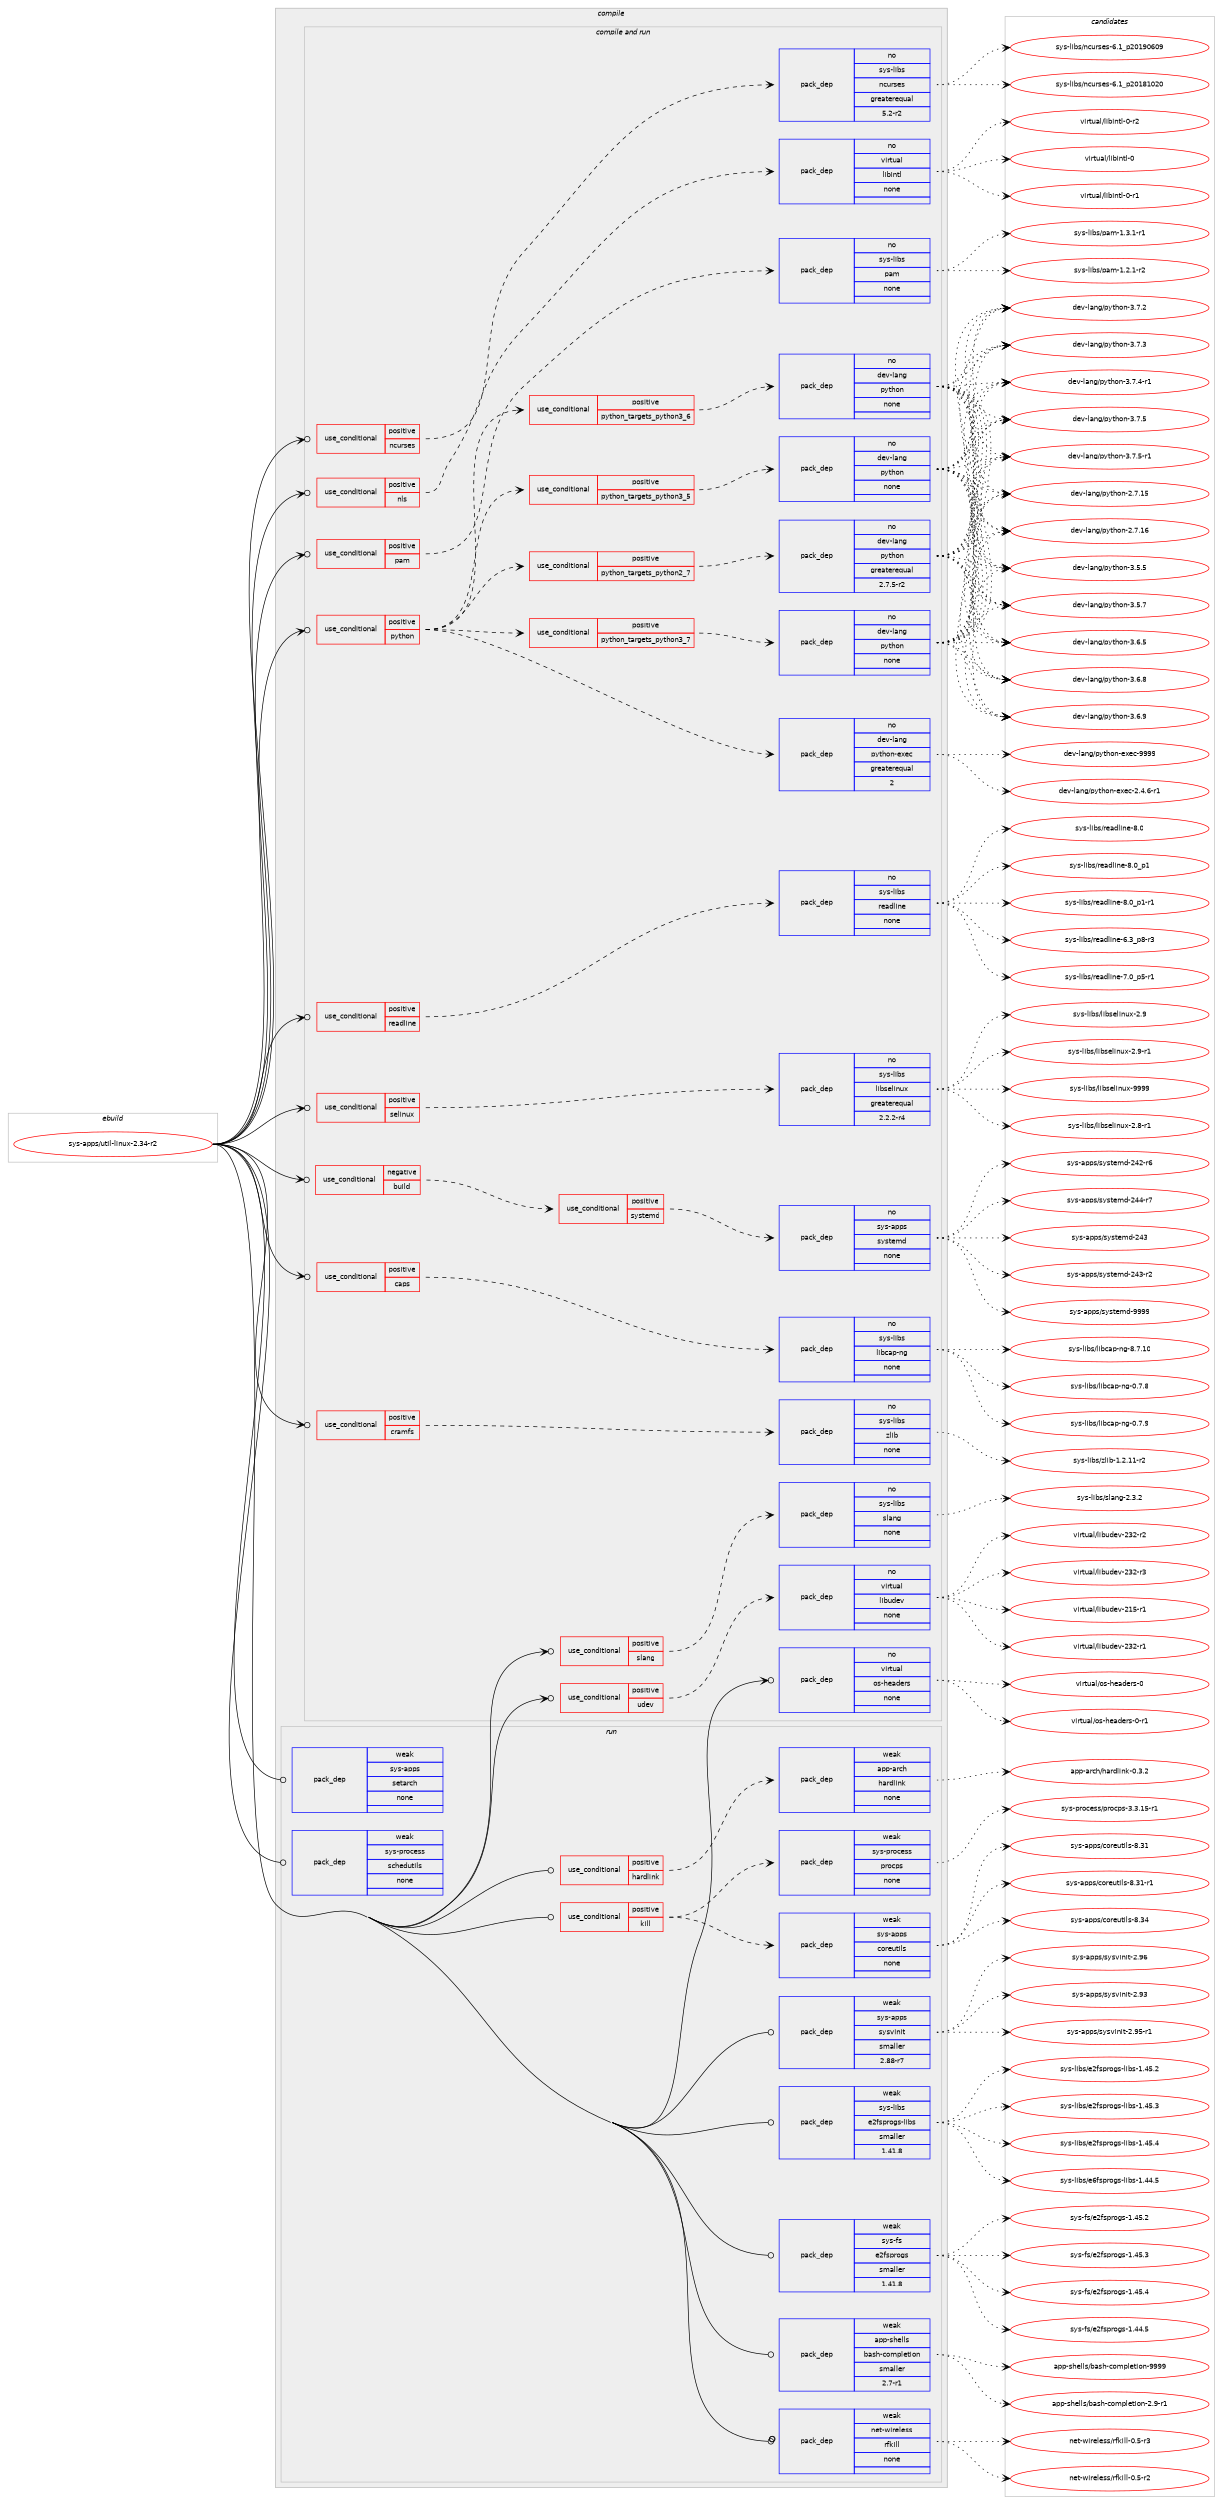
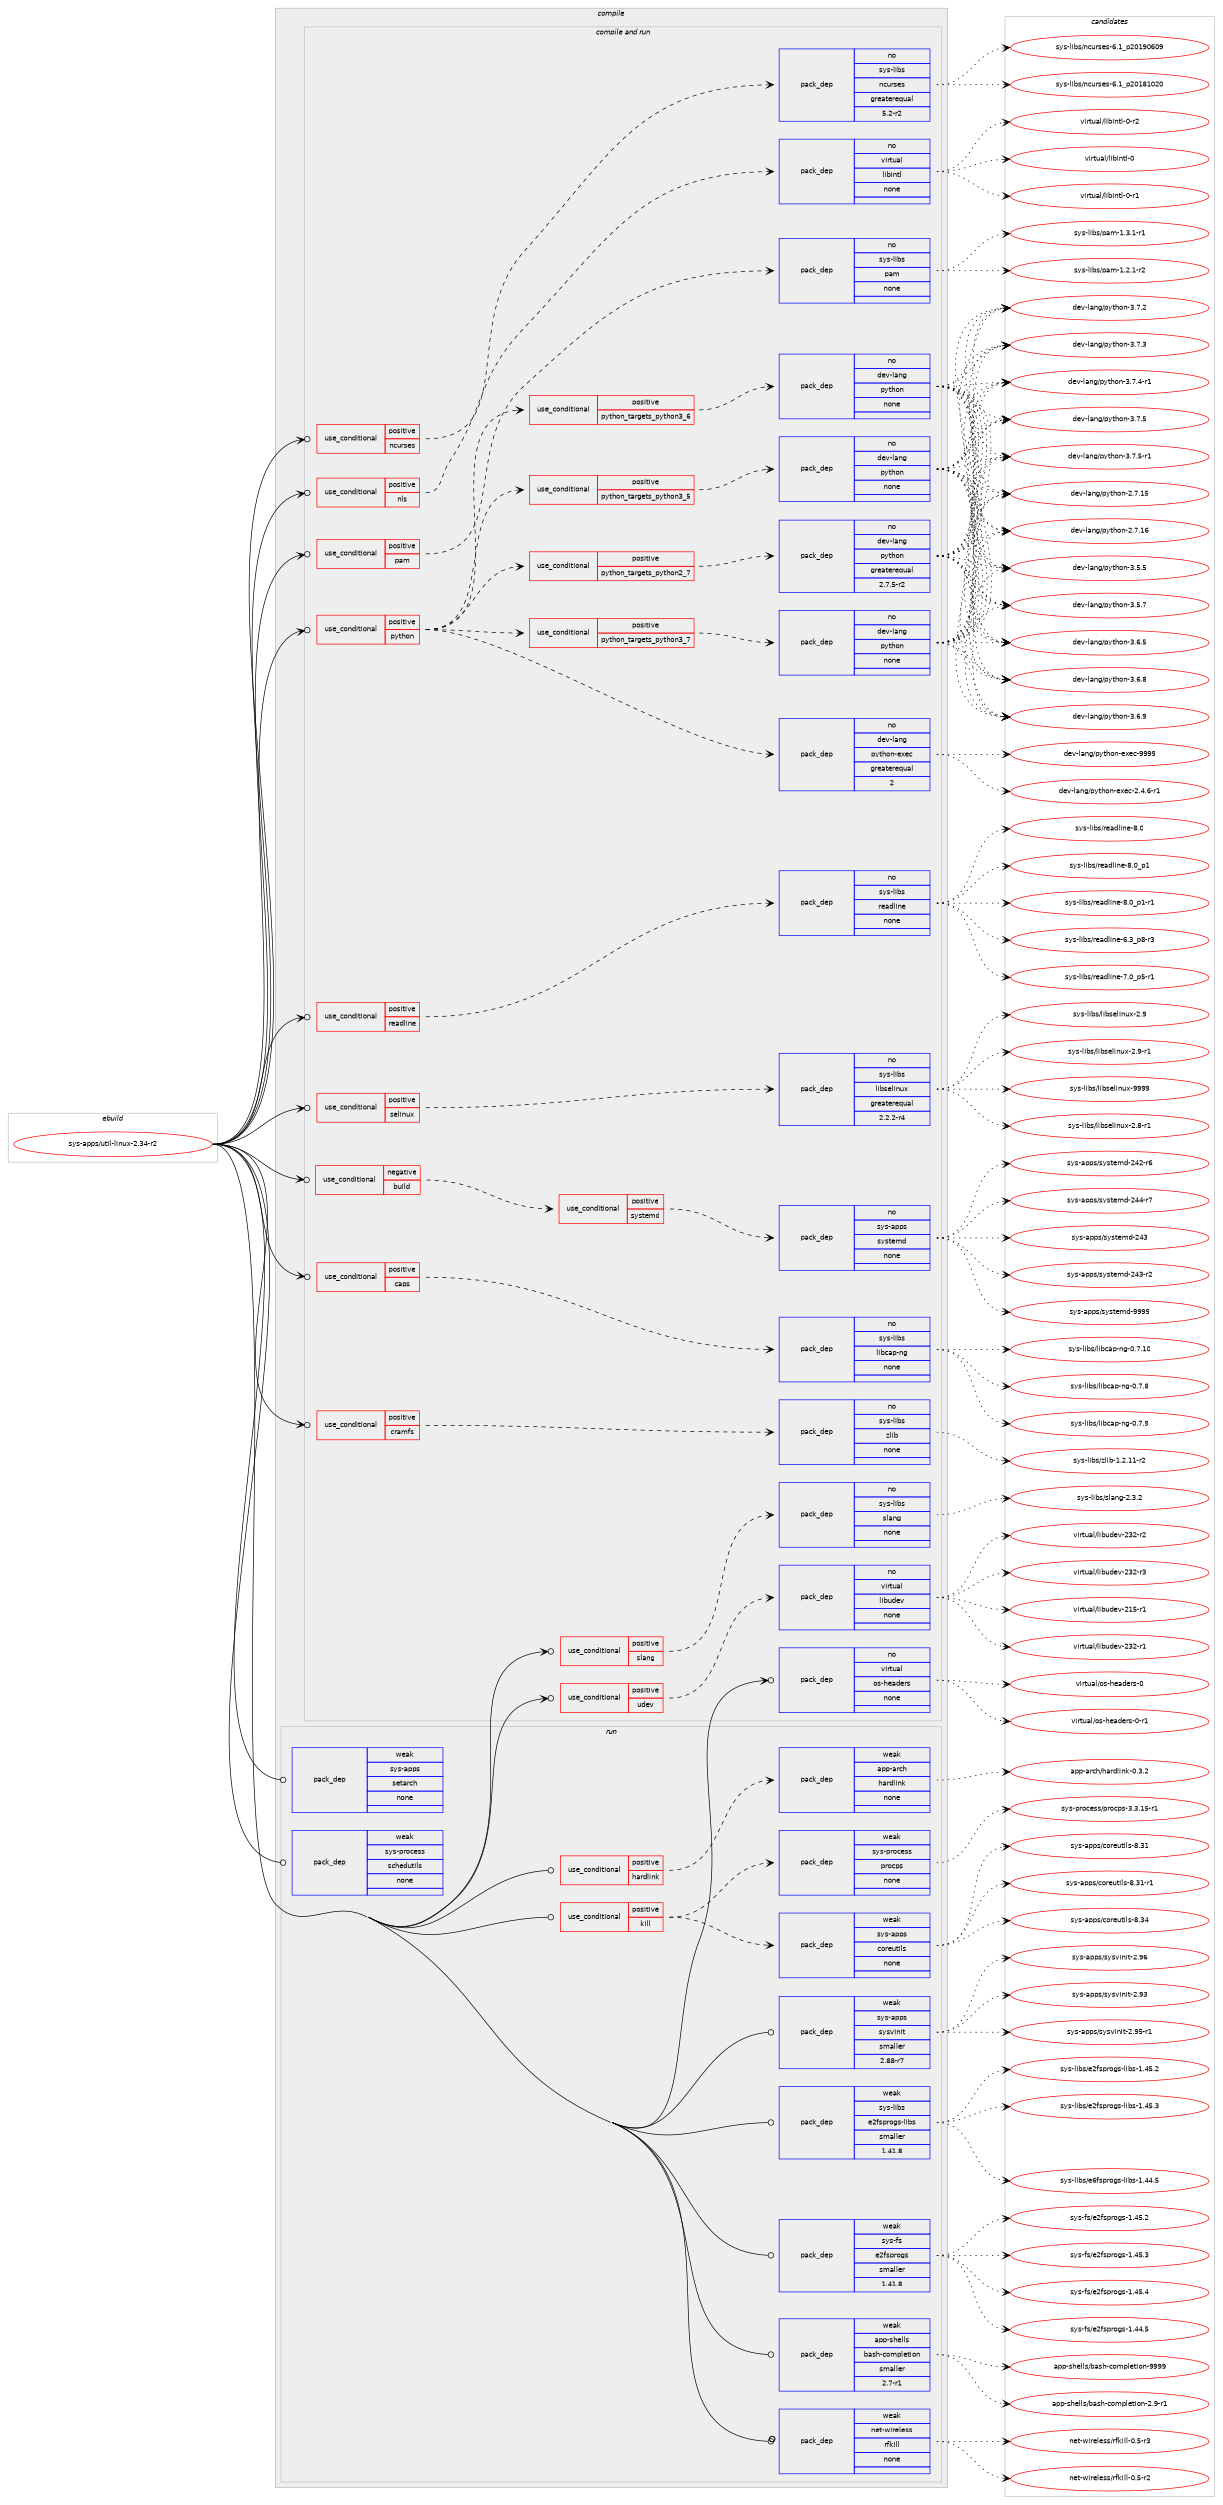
node "sys-libs/libcap-ng-8.7.10": label "sys-libs/libcap-ng-8.7.10" -> "sys-libs/libcap-ng-0.7.10"
node "sys-libs/e2fsprogs-libs-1.45.4": removed
